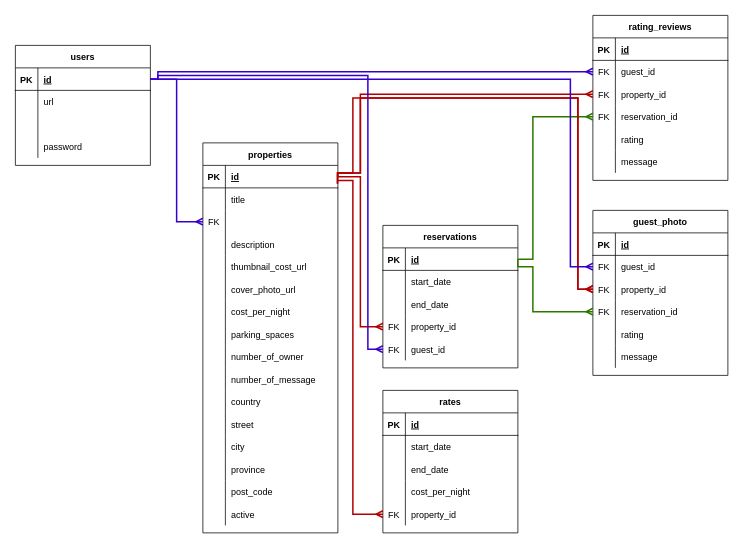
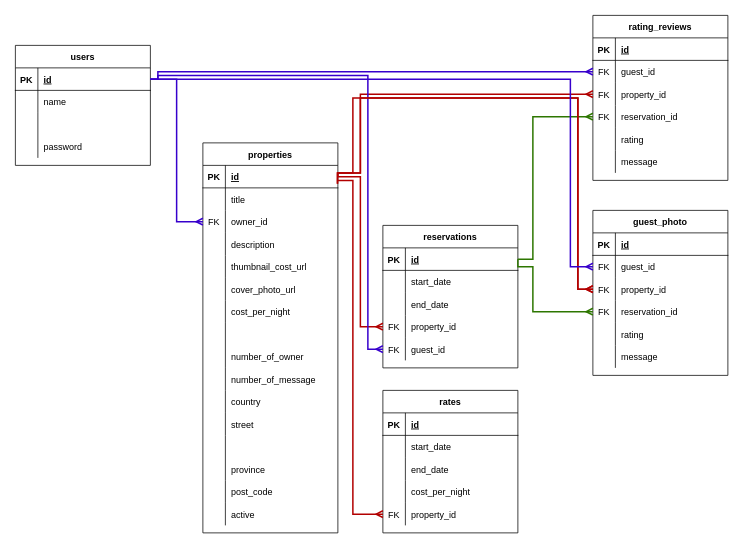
node "url": label "url" -> "name"
node "owner_id": added
node "parking_spaces": removed
node "city": removed
